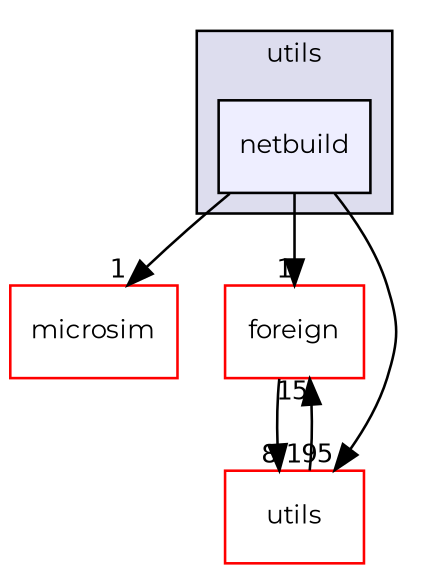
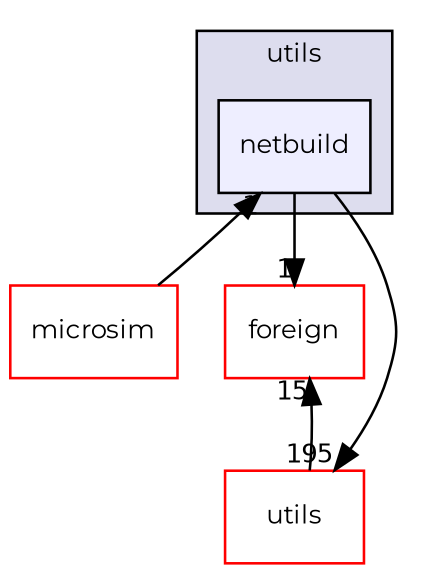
edge "netbuild" -> "microsim": reversed
edge "foreign" -> "utils": removed
